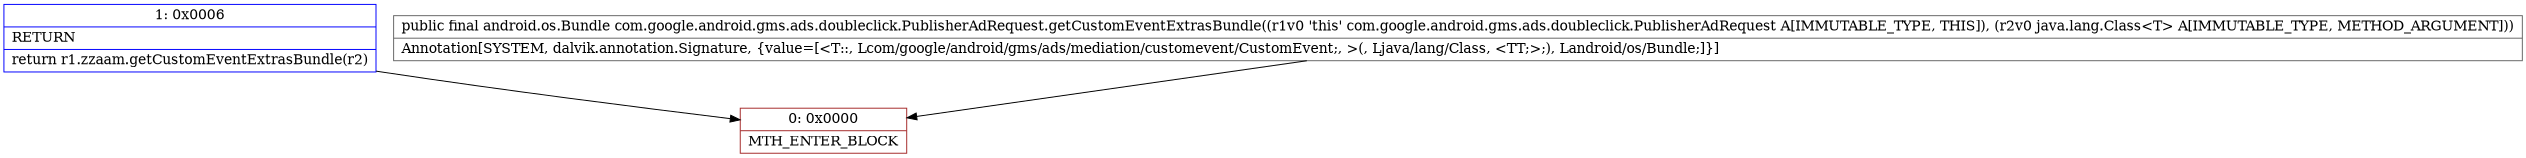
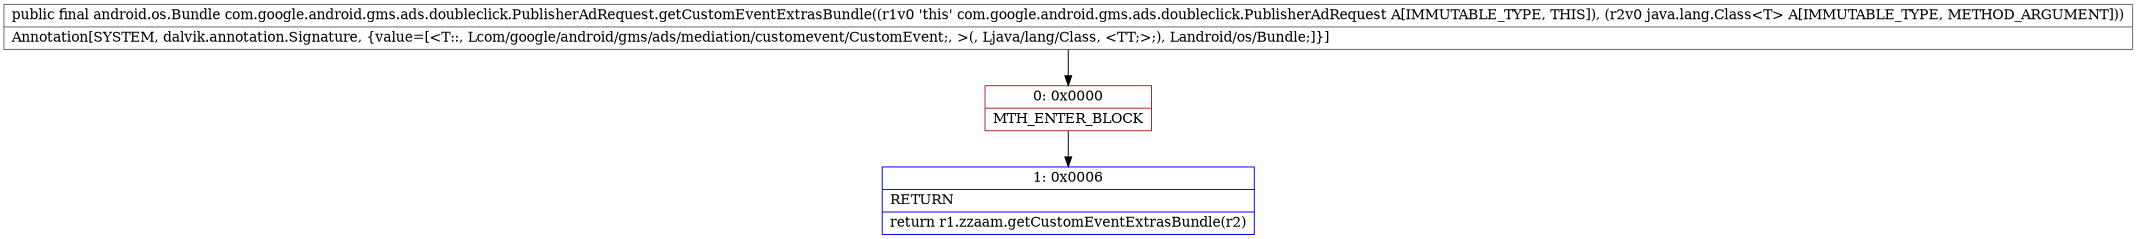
edge "1: 0x0006" -> "0: 0x0000": reversed
